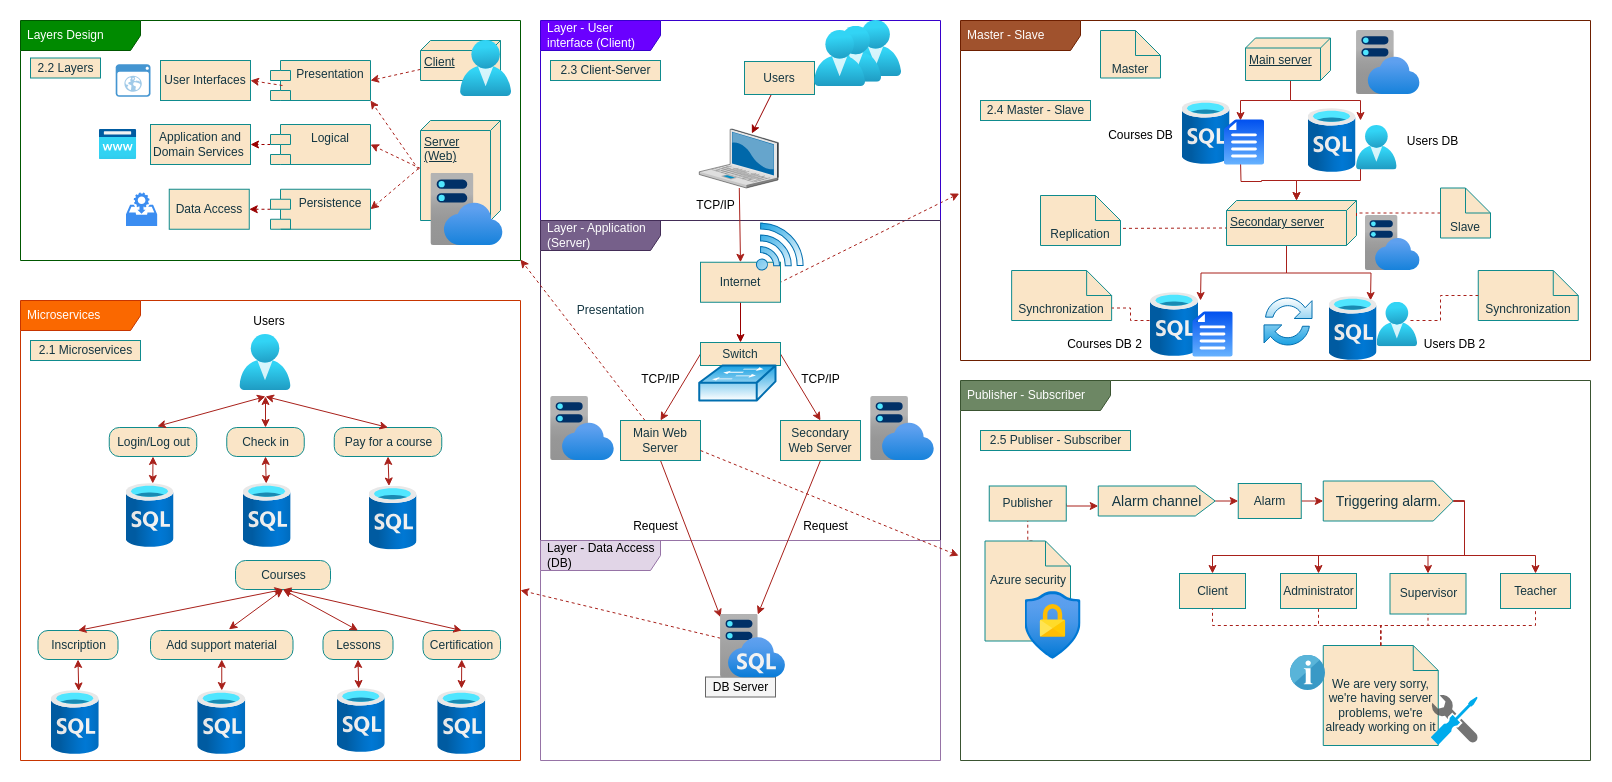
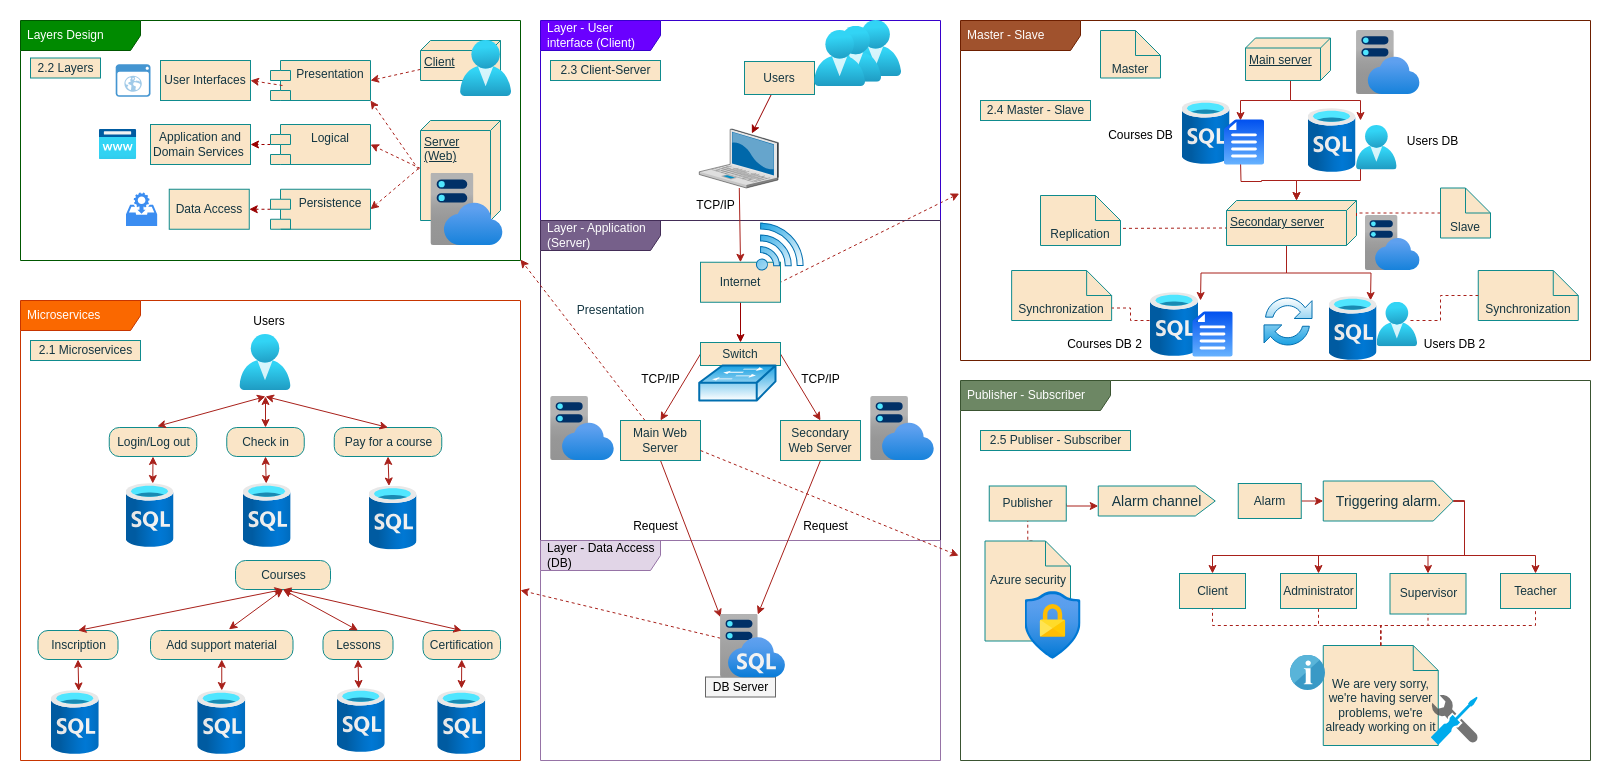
edge "Alarm channel" -> "Alarm": removed
